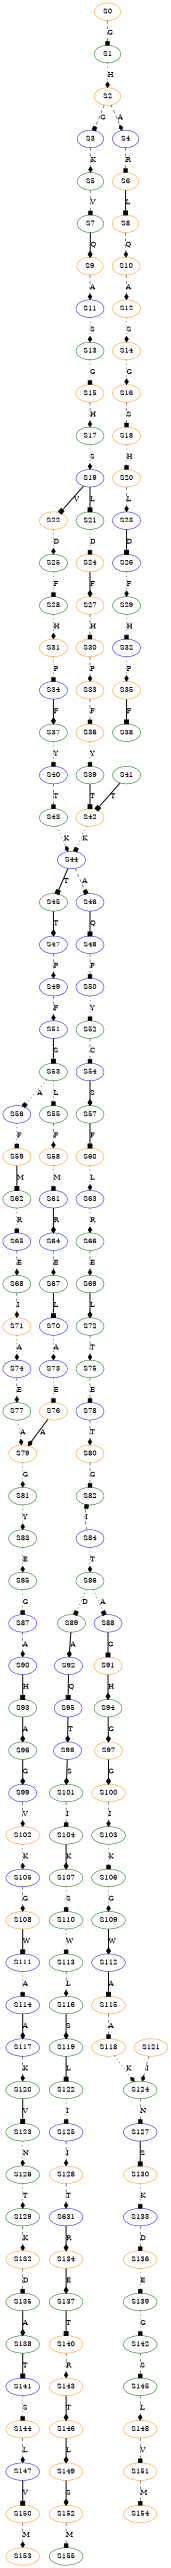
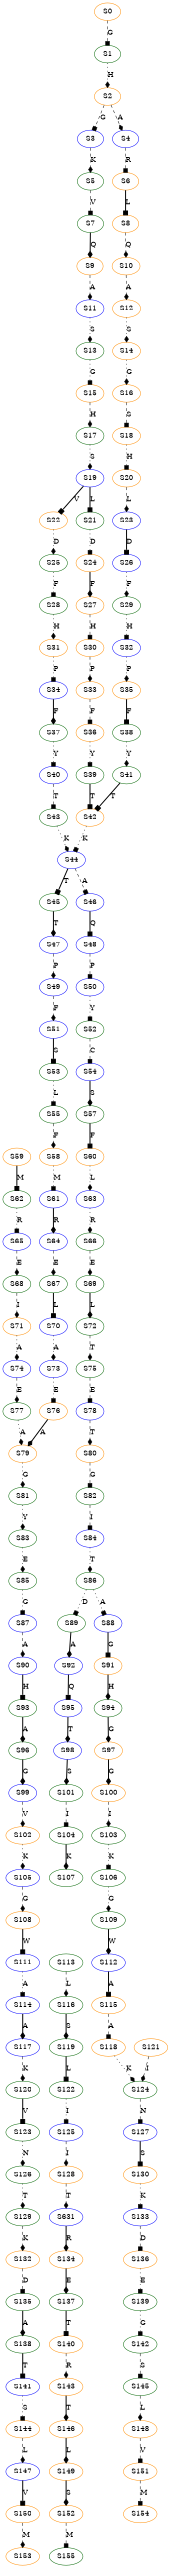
edge "S38" -> "S41": added, label "Y"
node "S56": removed
edge "S84" -> "S82": reversed
node "S110": removed
